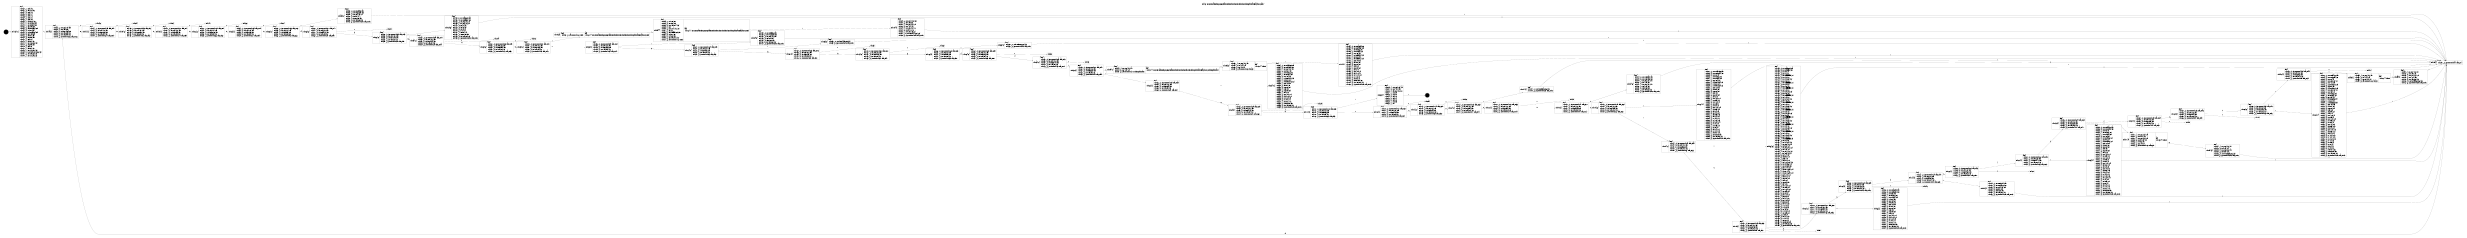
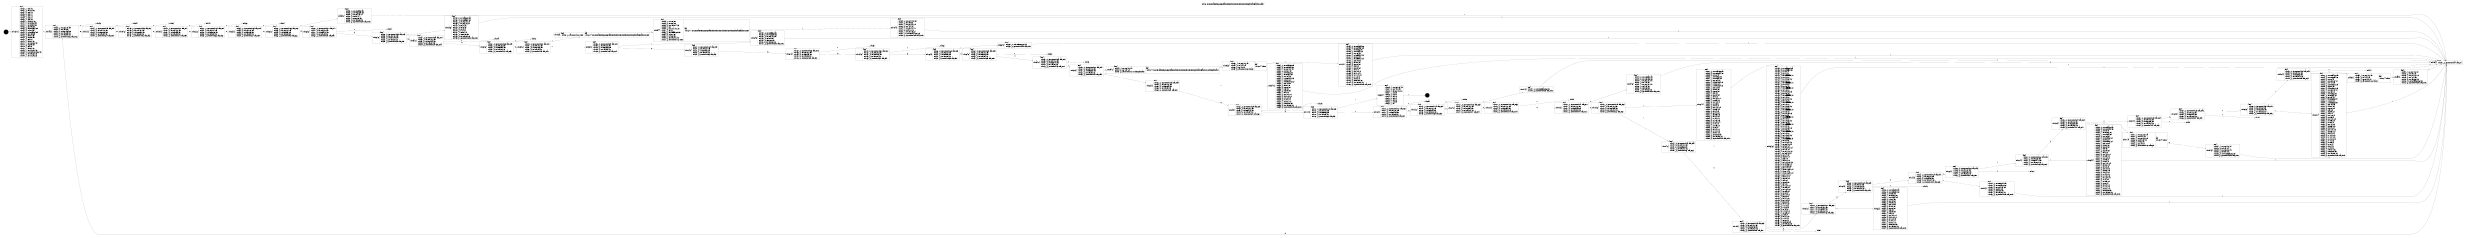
node "0x401e55 [15]": removed
